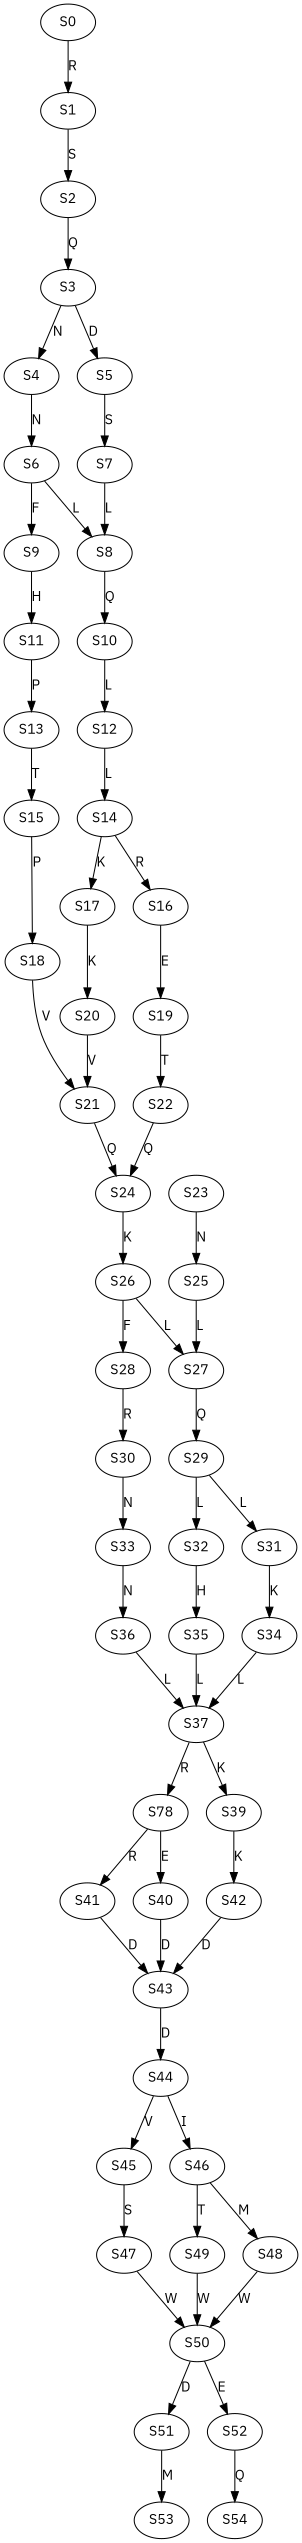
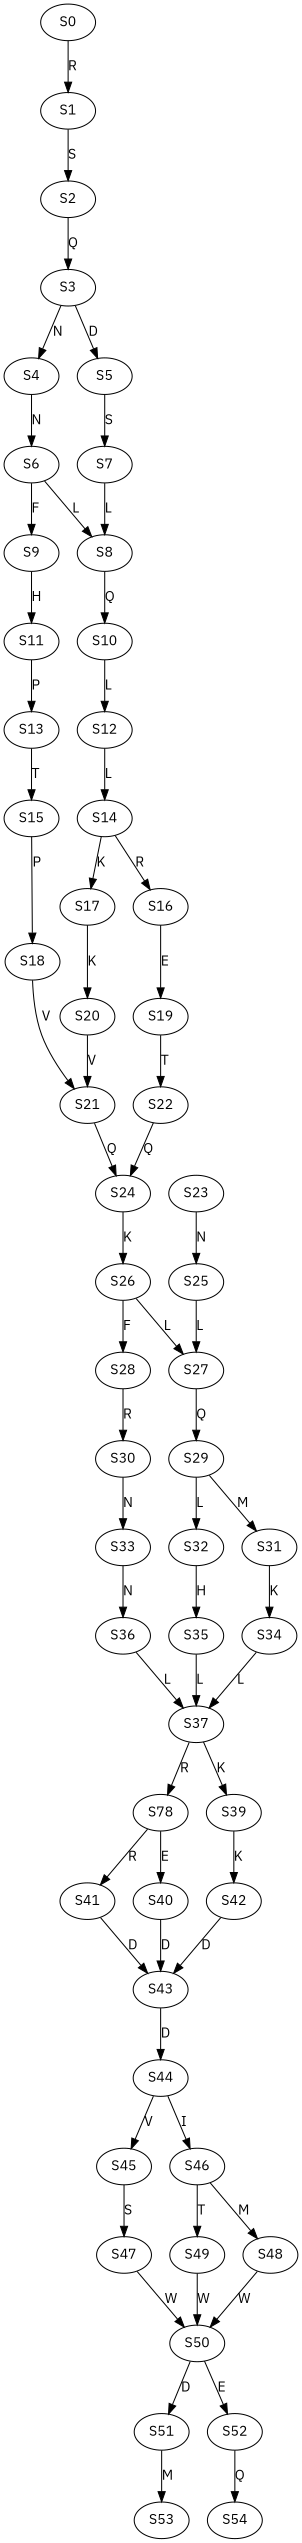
edge "S29" -> "S31": label "L" -> "M"
